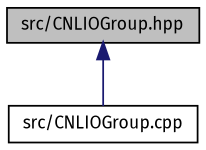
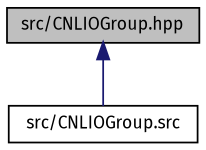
node "src/CNLIOGroup.cpp": label "src/CNLIOGroup.cpp" -> "src/CNLIOGroup.src"
